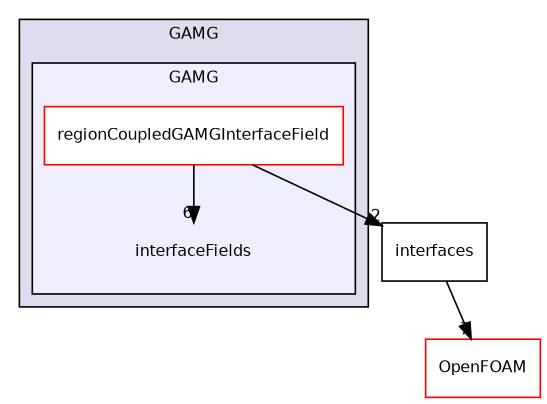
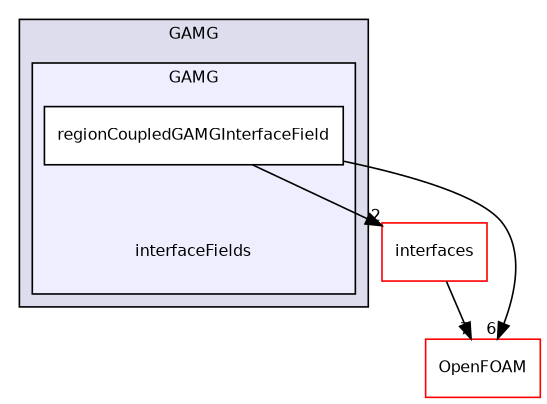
node "regionCoupledGAMGInterfaceField": color red -> black
edge "regionCoupledGAMGInterfaceField" -> "interfaceFields": now "regionCoupledGAMGInterfaceField" -> "OpenFOAM"
node "interfaces": color black -> red
